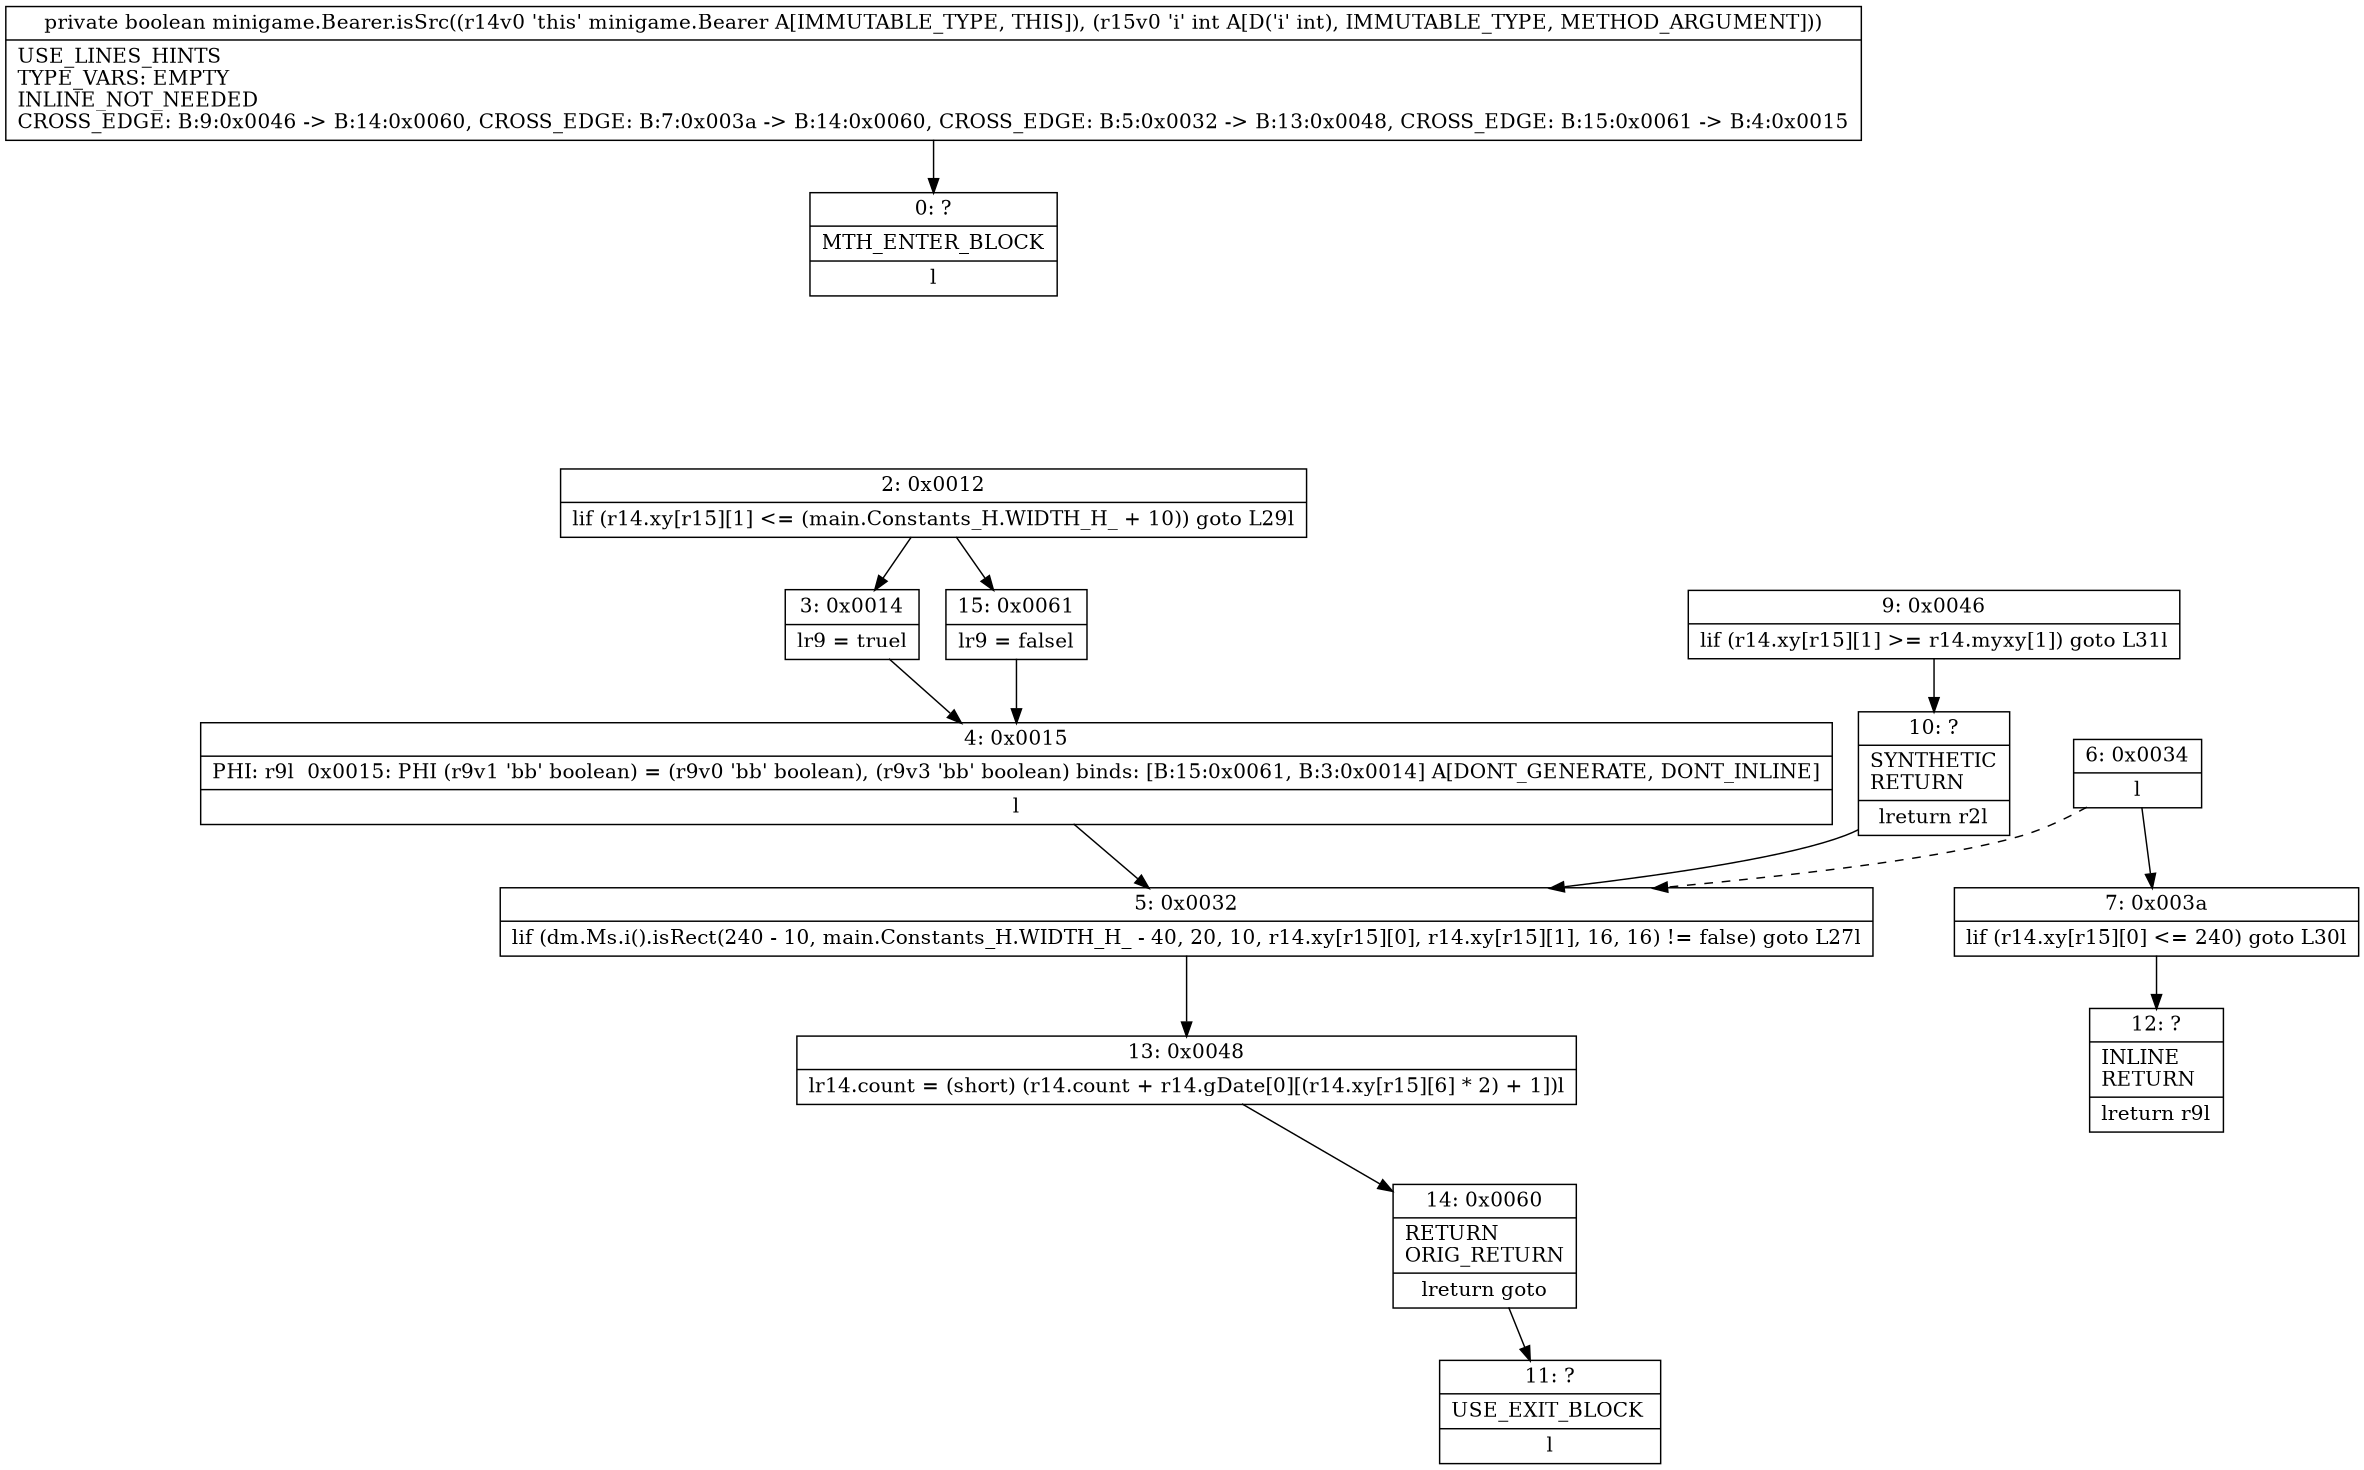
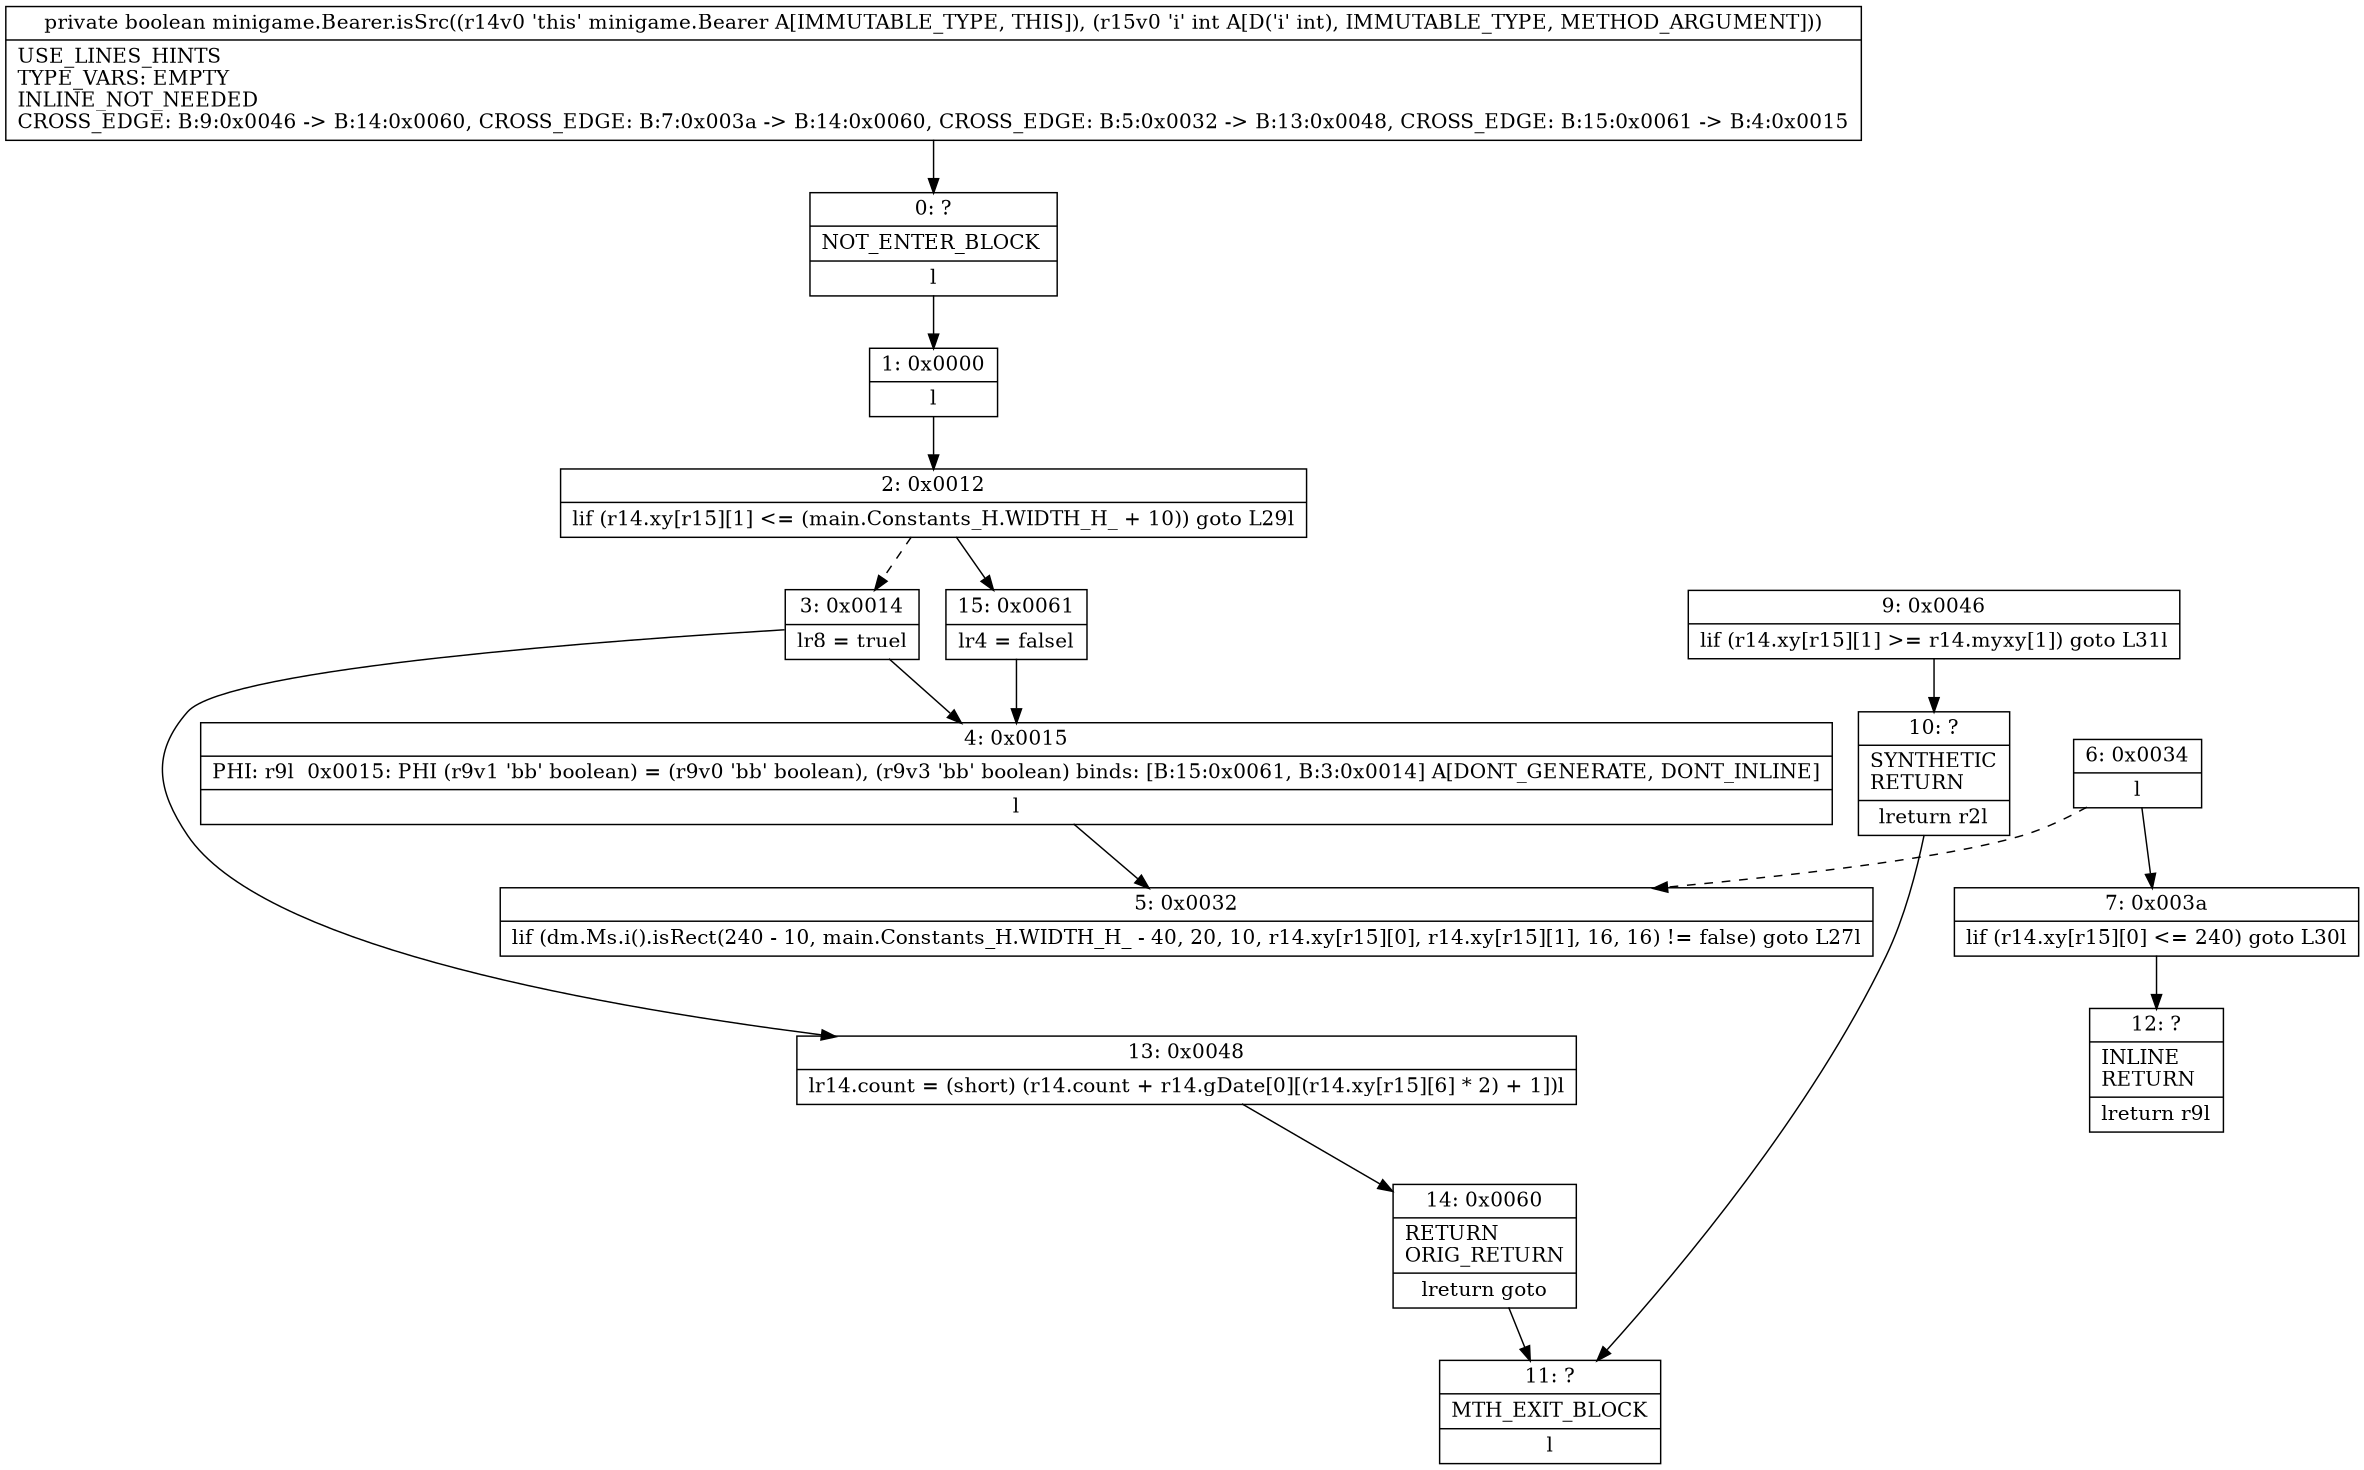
node "0: ?": text "MTH_ENTER_BLOCK" -> "NOT_ENTER_BLOCK"
node "1: 0x0000": added
edge "2: 0x0012" -> "3: 0x0014": style solid -> dashed
node "3: 0x0014": text "lr9 = truel" -> "lr8 = truel"
node "15: 0x0061": text "lr9 = falsel" -> "lr4 = falsel"
edge "10: ?" -> "5: 0x0032": now "10: ?" -> "11: ?"
edge "5: 0x0032" -> "13: 0x0048": now "3: 0x0014" -> "13: 0x0048"
node "11: ?": text "USE_EXIT_BLOCK" -> "MTH_EXIT_BLOCK"
